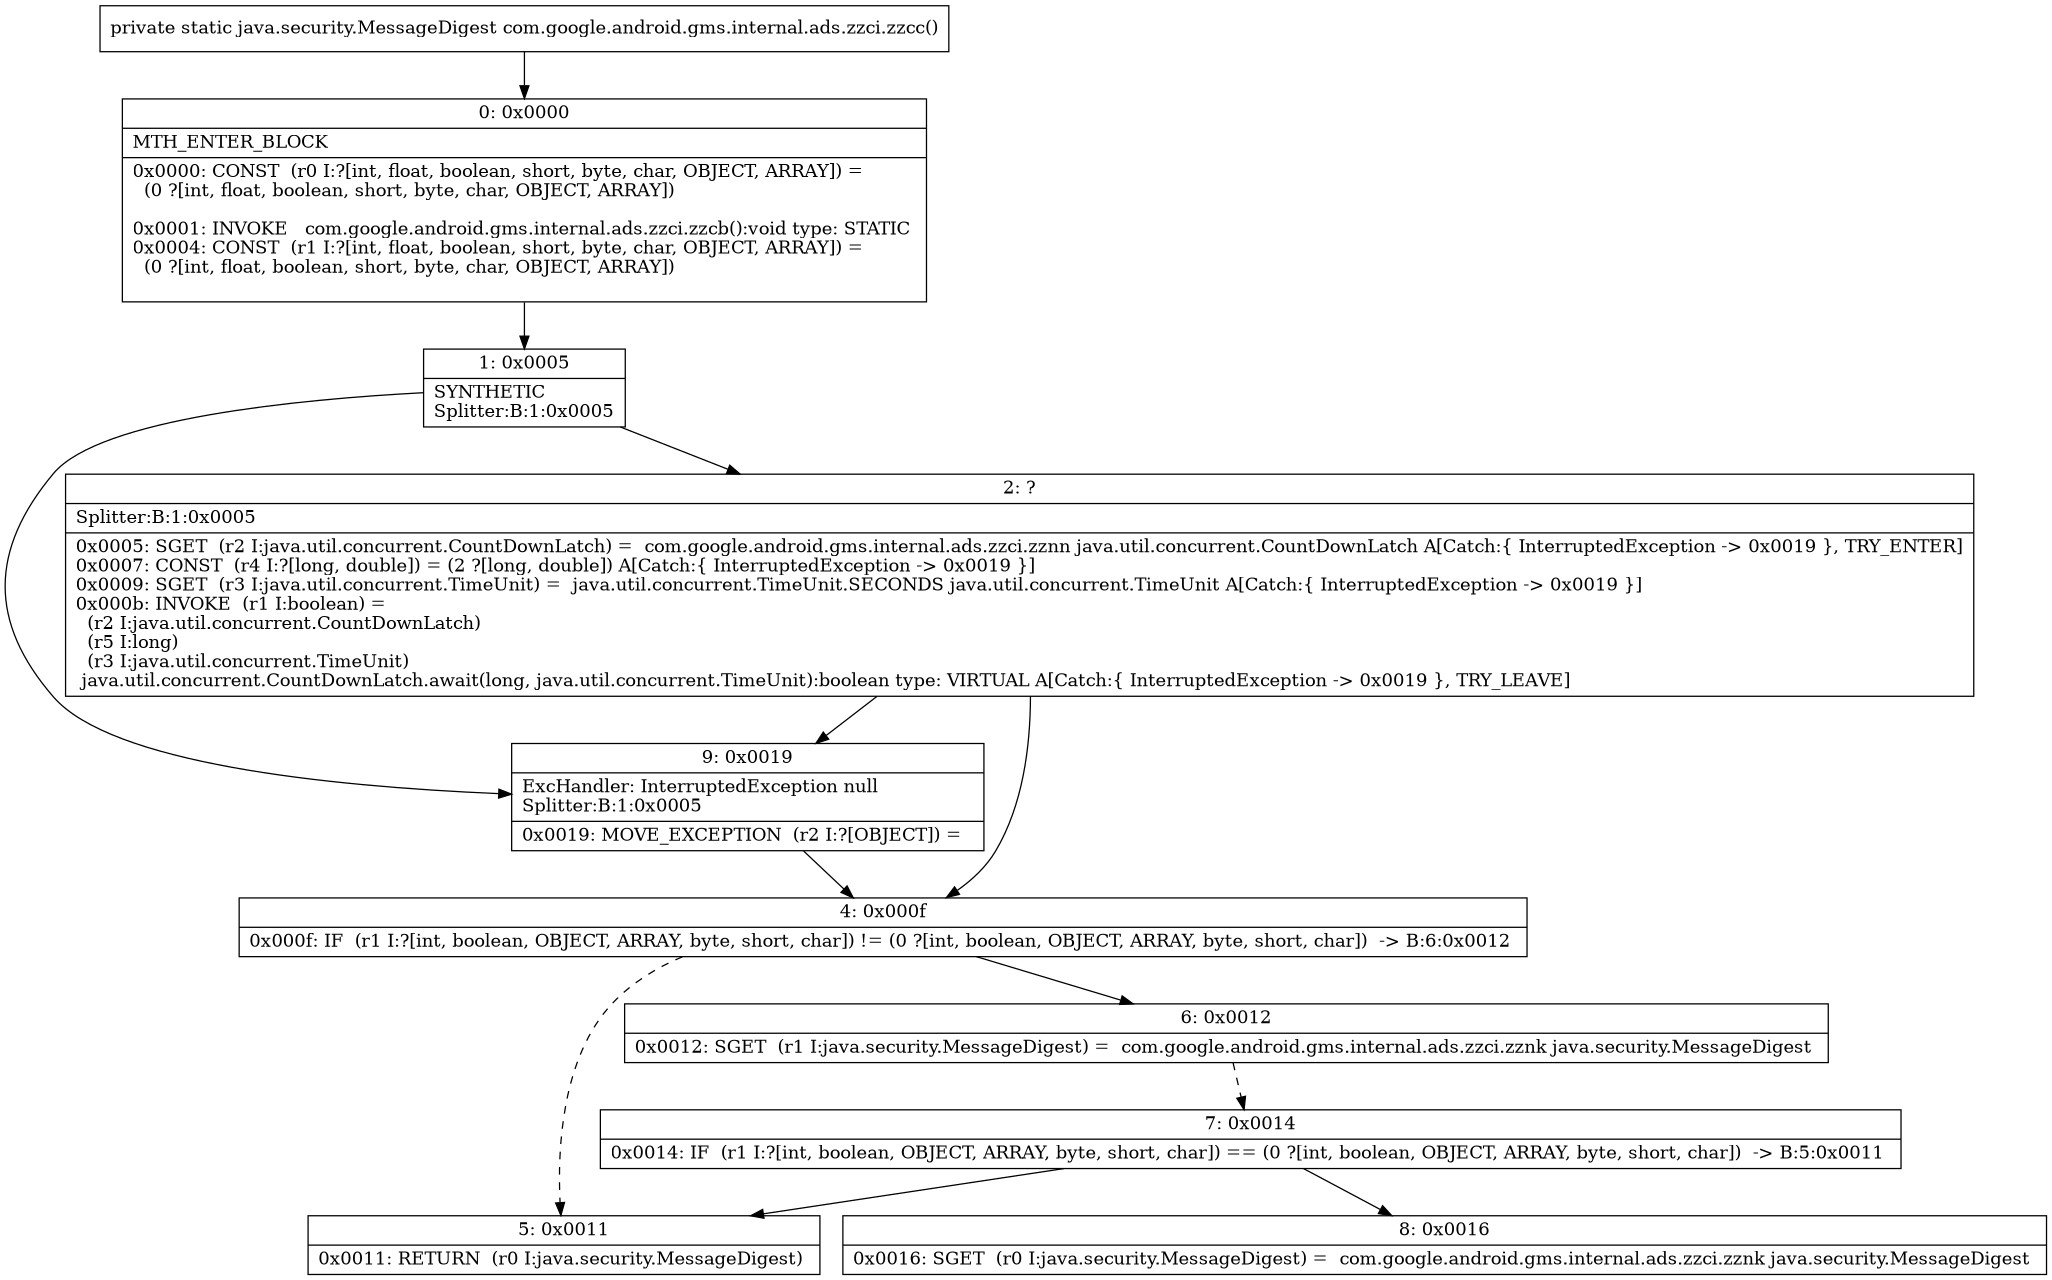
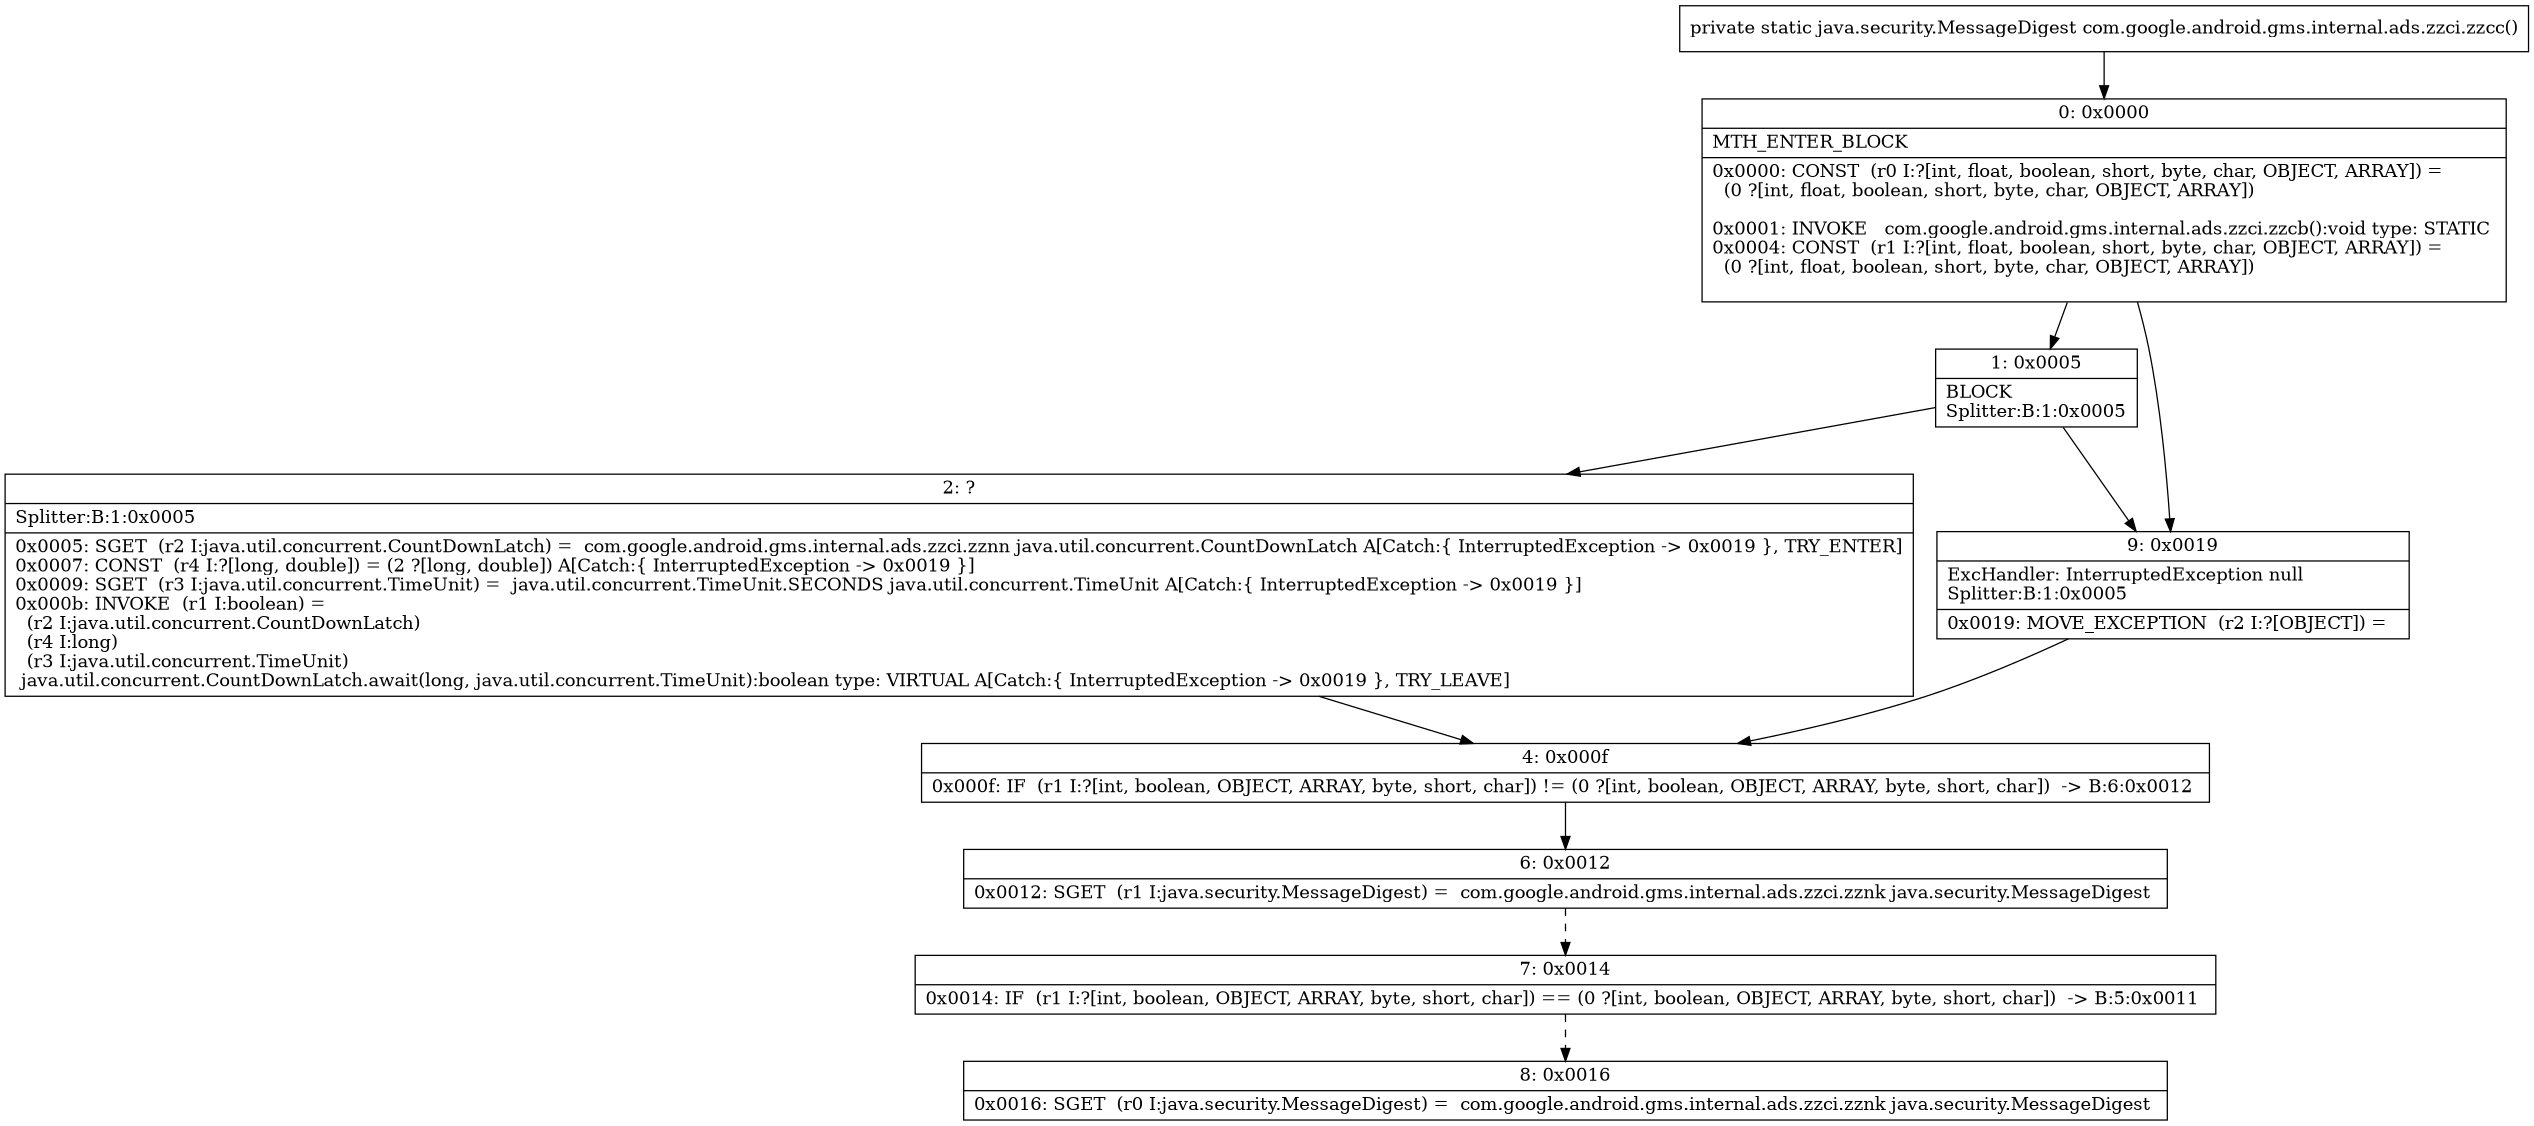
node "1: 0x0005": text "SYNTHETIC" -> "BLOCK"
node "2: ?": text "(r5 I:long)" -> "(r4 I:long)"
edge "2: ?" -> "9: 0x0019": now "0: 0x0000" -> "9: 0x0019"
edge "7: 0x0014" -> "8: 0x0016": style solid -> dashed
node "5: 0x0011": removed
